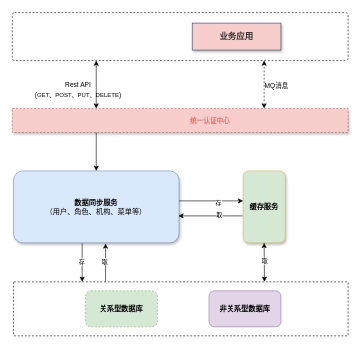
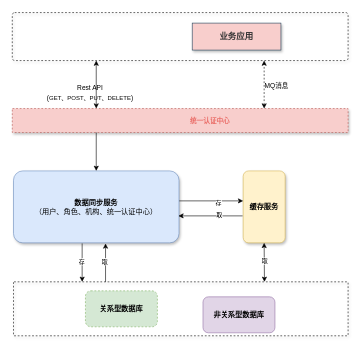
node "Rest API (GET、POST、PUT、DELETE)": moved (78, 89) -> (90, 92)
node "数据同步服务 （用户、角色、机构、菜单等）": label "数据同步服务 （用户、角色、机构、菜单等）" -> "数据同步服务 （用户、角色、机构、统一认证中心）"
node "缓存服务": fillcolor #d5e8d4 -> #fff2cc
node "非关系型数据库": moved (245, 309) -> (239, 315)
